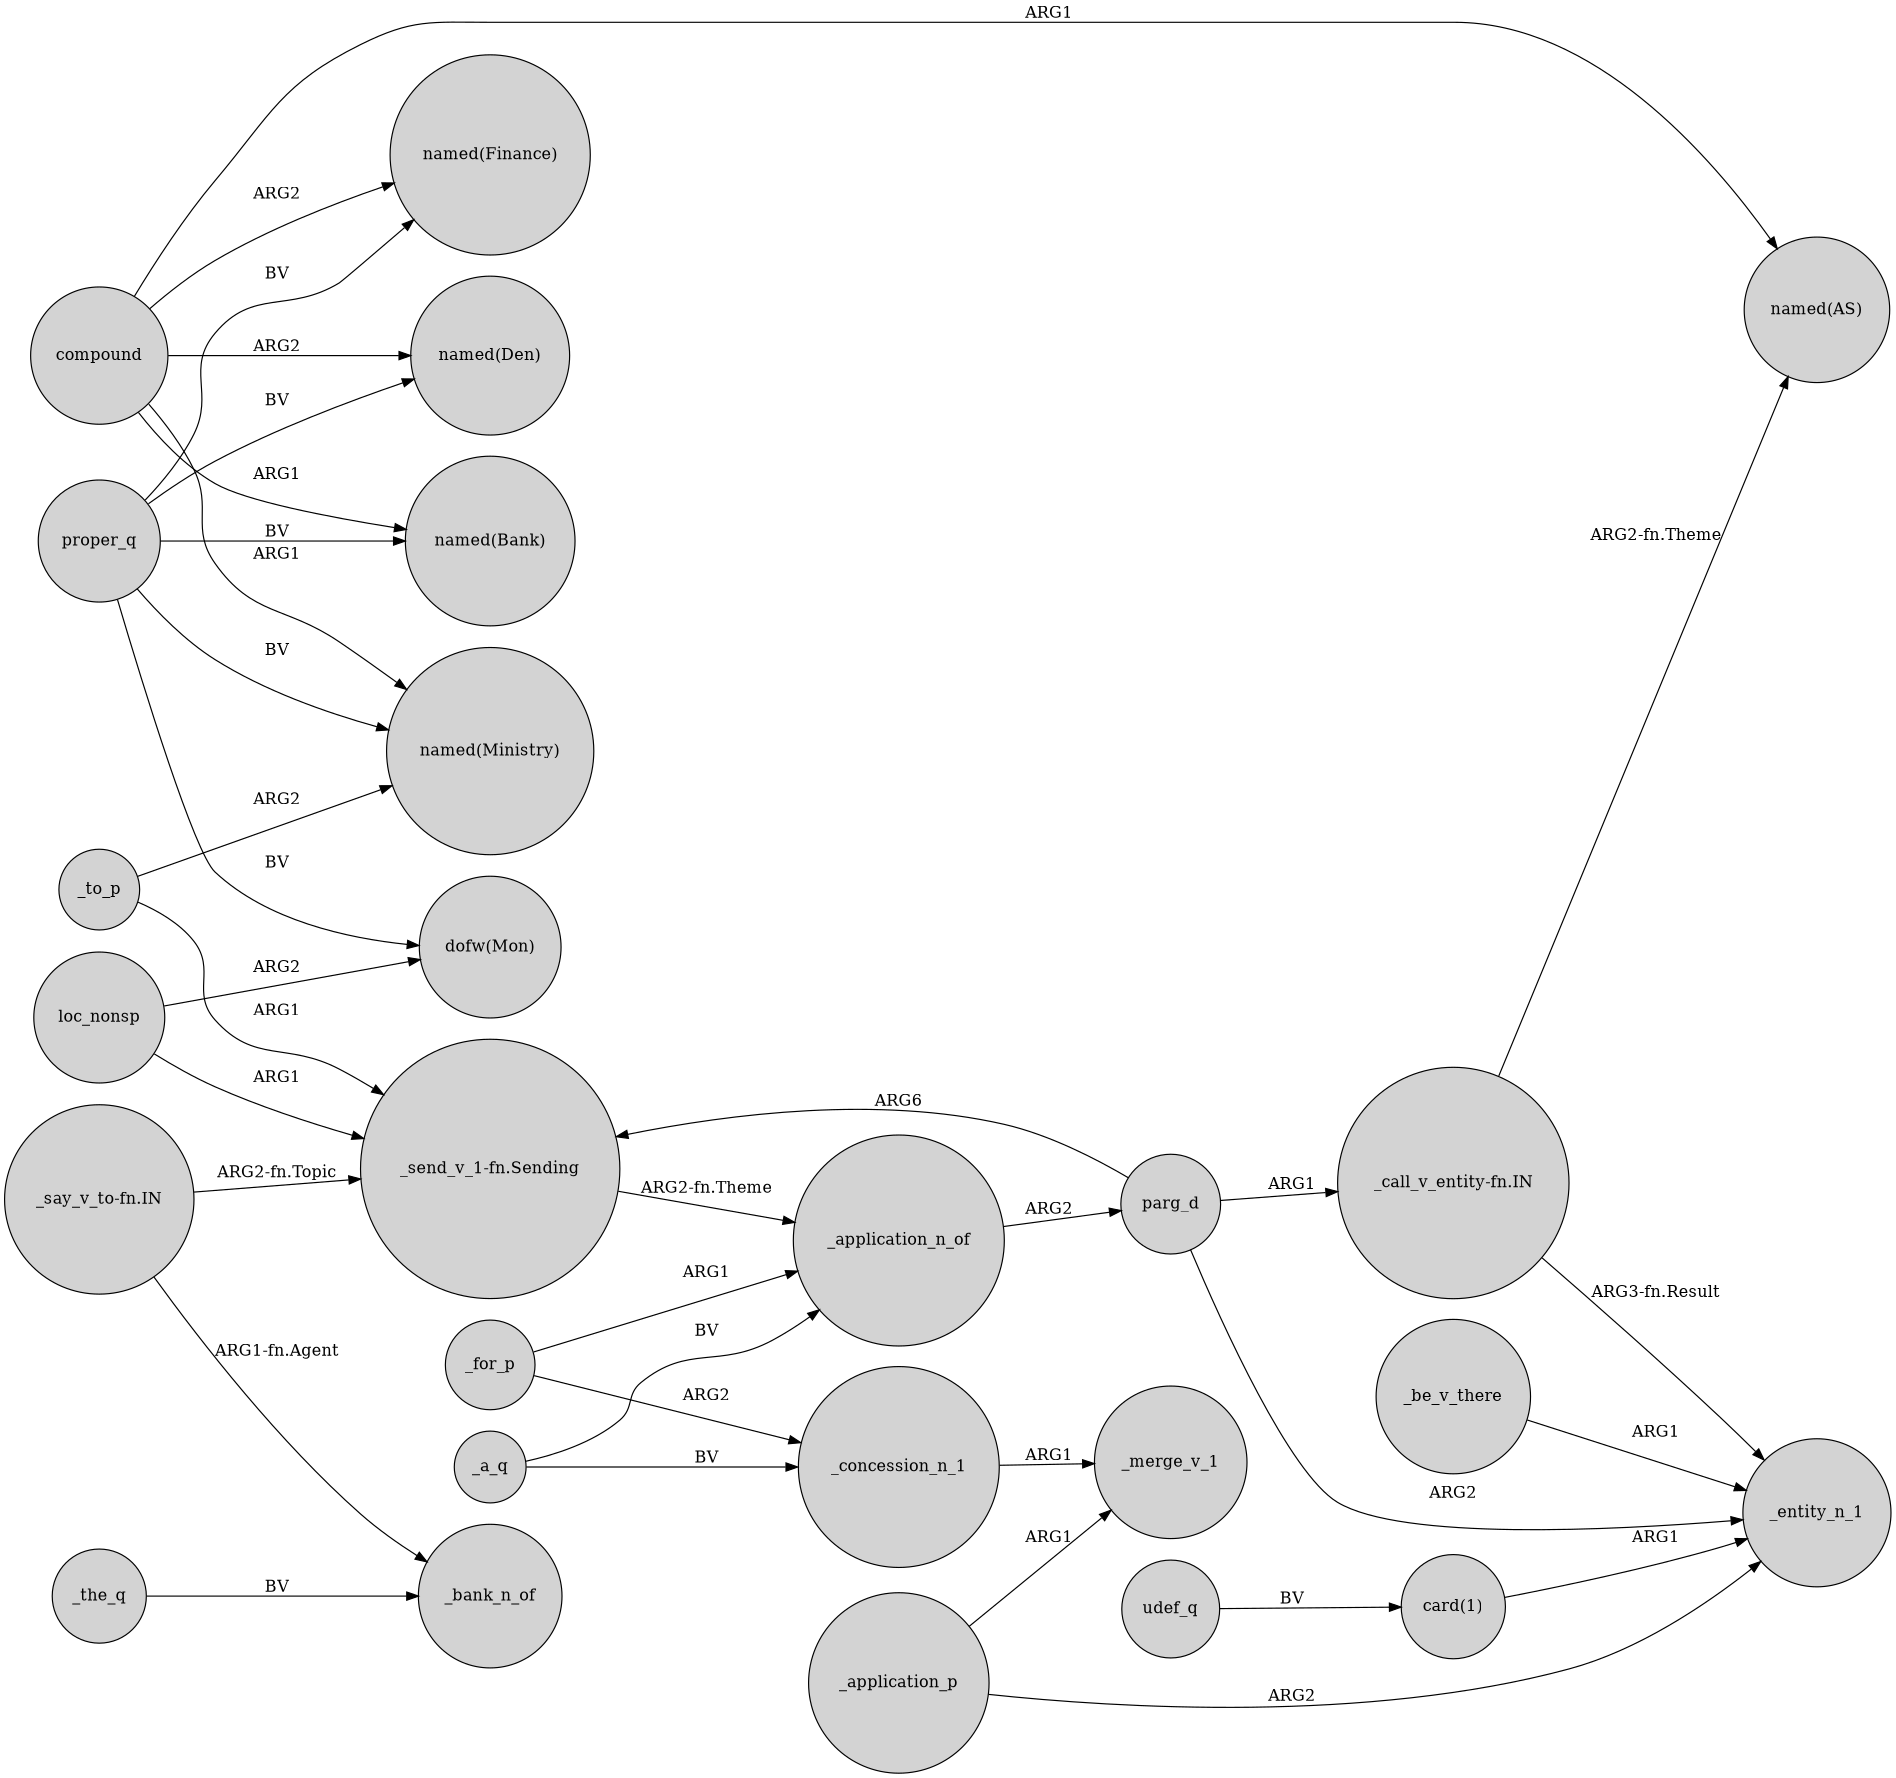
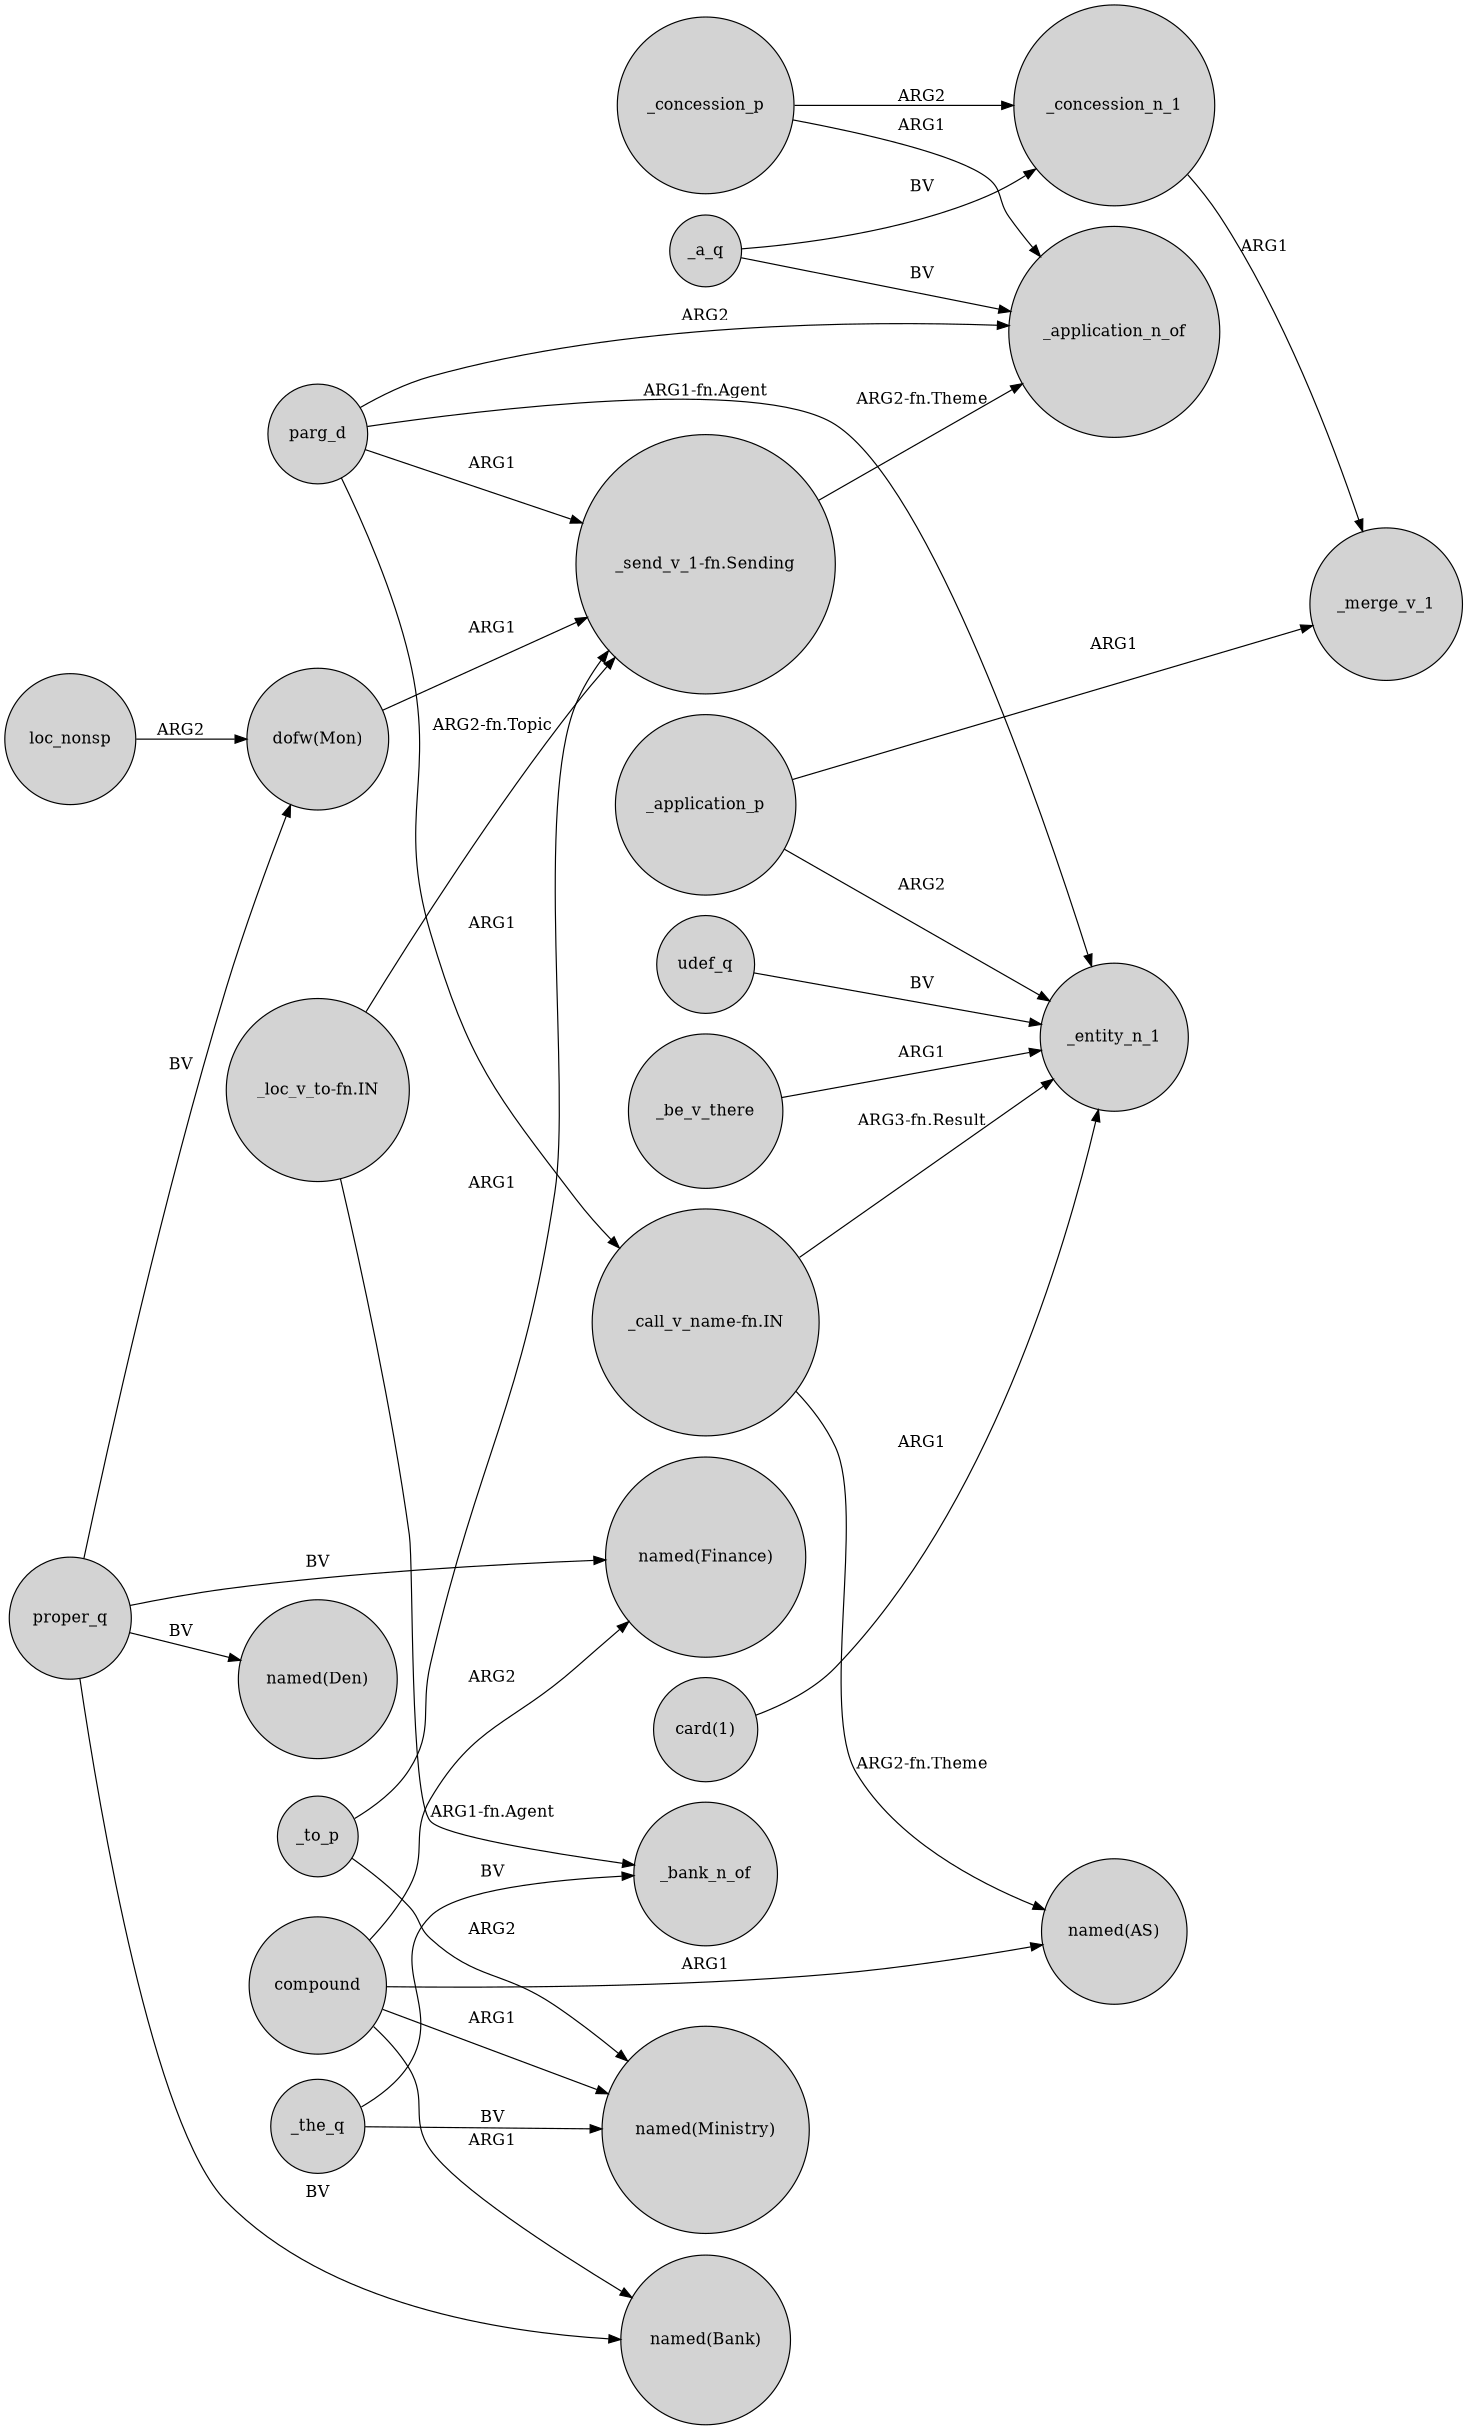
edge "compound" -> "named(Den)": removed, label "ARG2"
edge "proper_q" -> "named(Ministry)": now "_the_q" -> "named(Ministry)"
edge "loc_nonsp" -> "_send_v_1-fn.Sending": now "dofw(Mon)" -> "_send_v_1-fn.Sending"
edge "parg_d" -> "_send_v_1-fn.Sending": label "ARG6" -> "ARG1"
node "_call_v_entity-fn.IN": label "_call_v_entity-fn.IN" -> "_call_v_name-fn.IN"
node "_say_v_to-fn.IN": label "_say_v_to-fn.IN" -> "_loc_v_to-fn.IN"
edge "_application_n_of" -> "parg_d": reversed
node "_for_p": label "_for_p" -> "_concession_p"
edge "parg_d" -> "_entity_n_1": label "ARG2" -> "ARG1-fn.Agent"
edge "udef_q" -> "card(1)": now "udef_q" -> "_entity_n_1"
